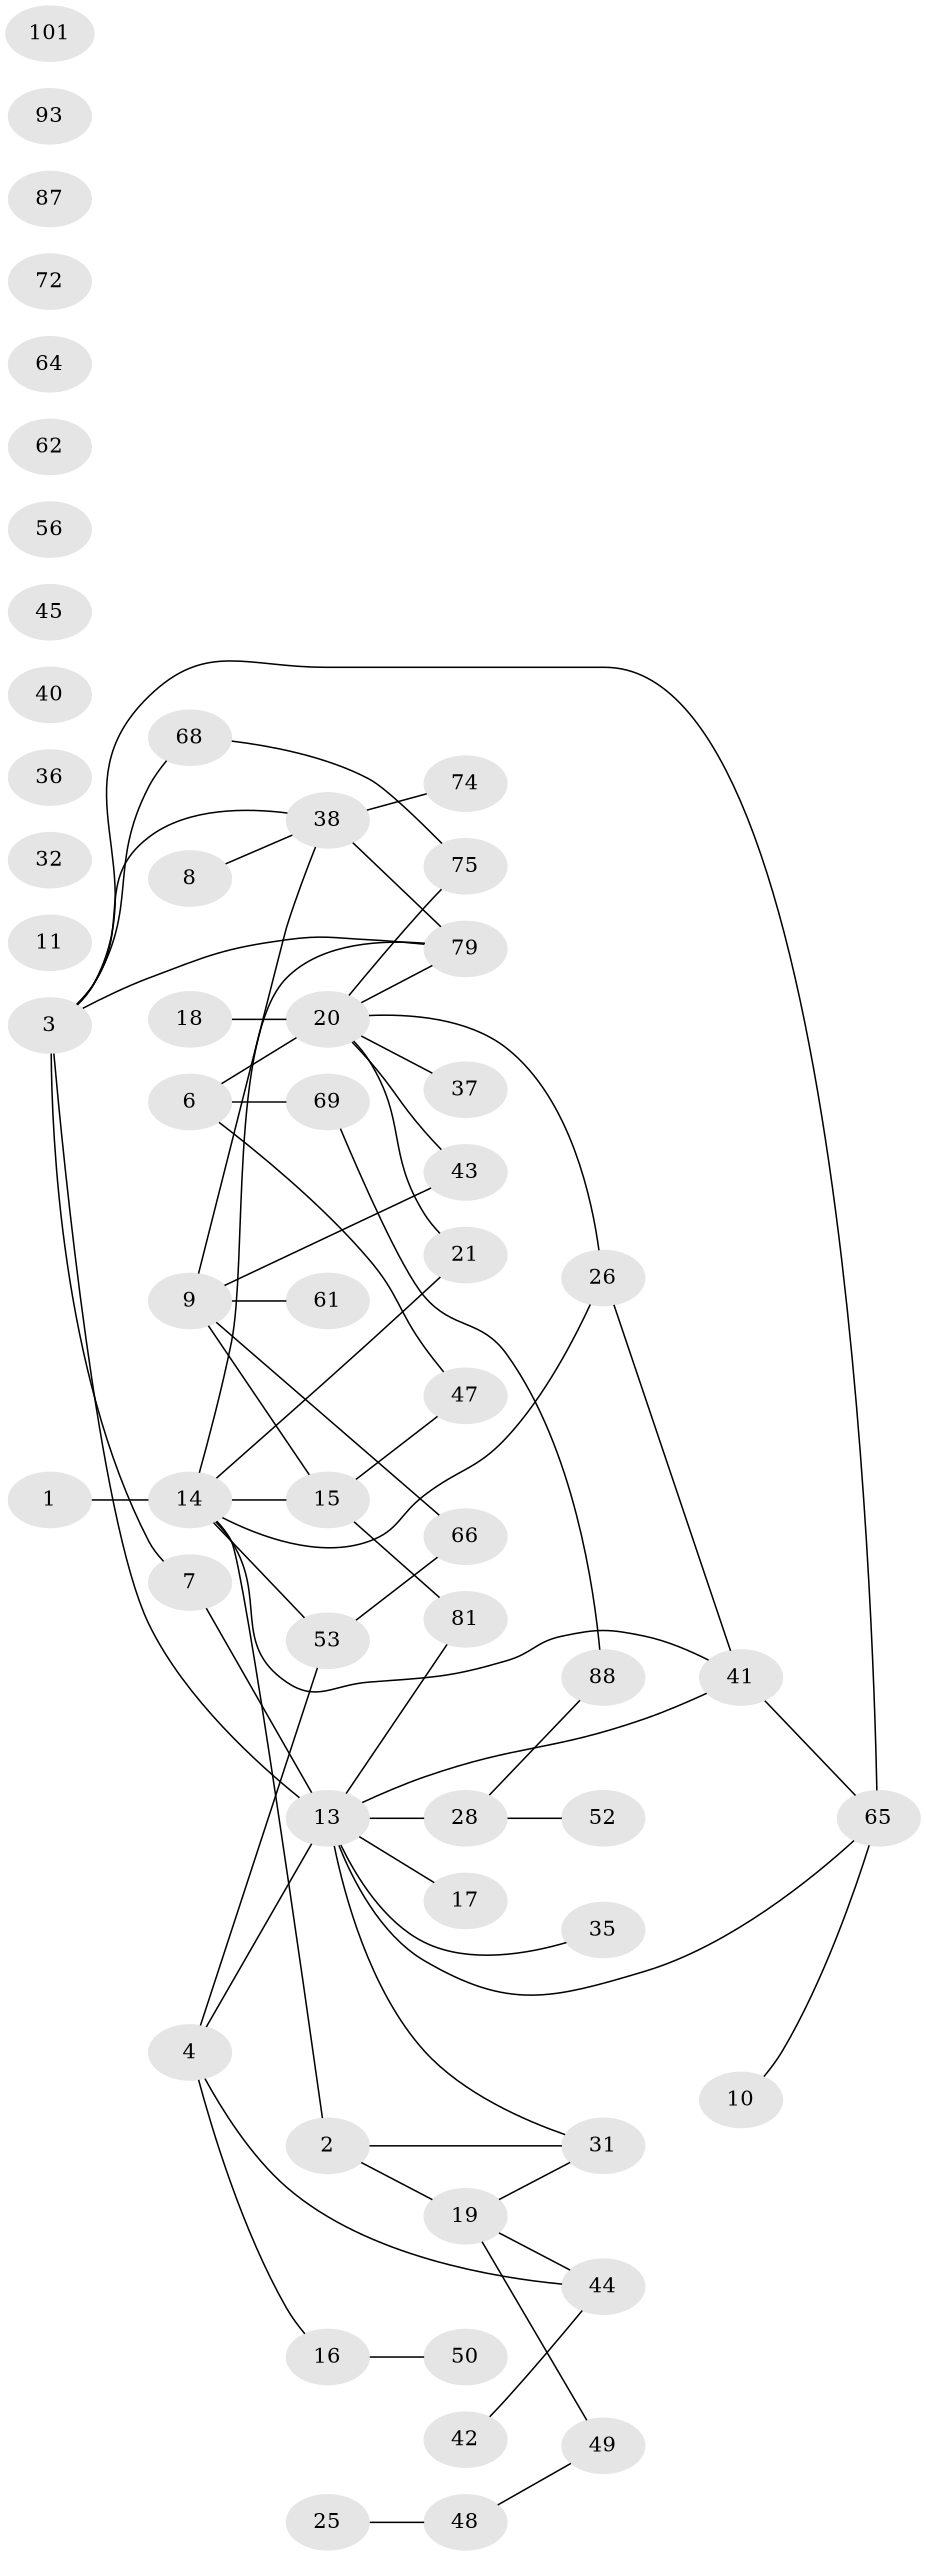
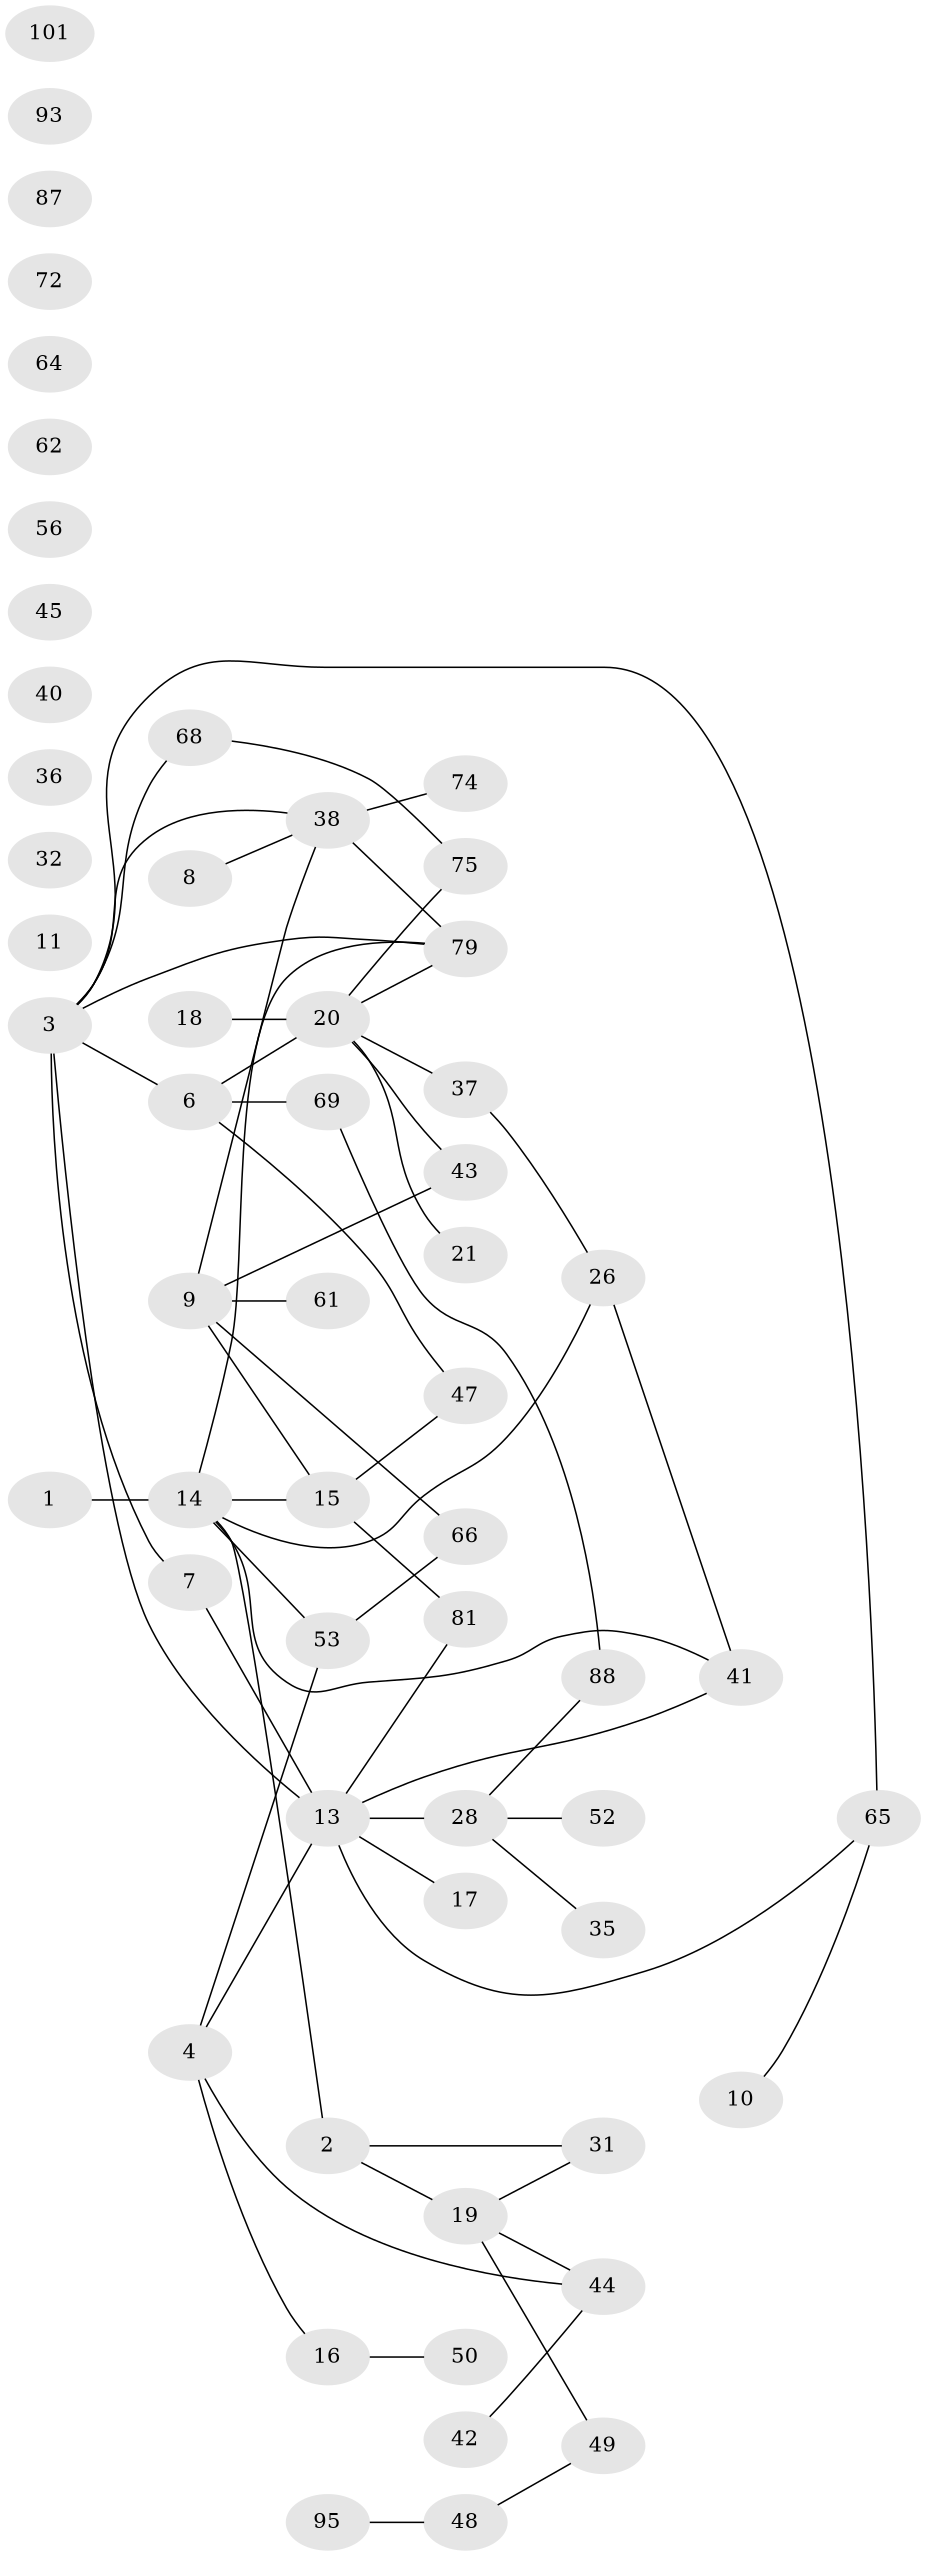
edge "3" -- "6": added
edge "20" -- "26": now "37" -- "26"
edge "21" -- "14": removed
edge "41" -- "65": removed
edge "13" -- "35": now "28" -- "35"
edge "13" -- "31": removed
node "25": label "25" -> "95"
